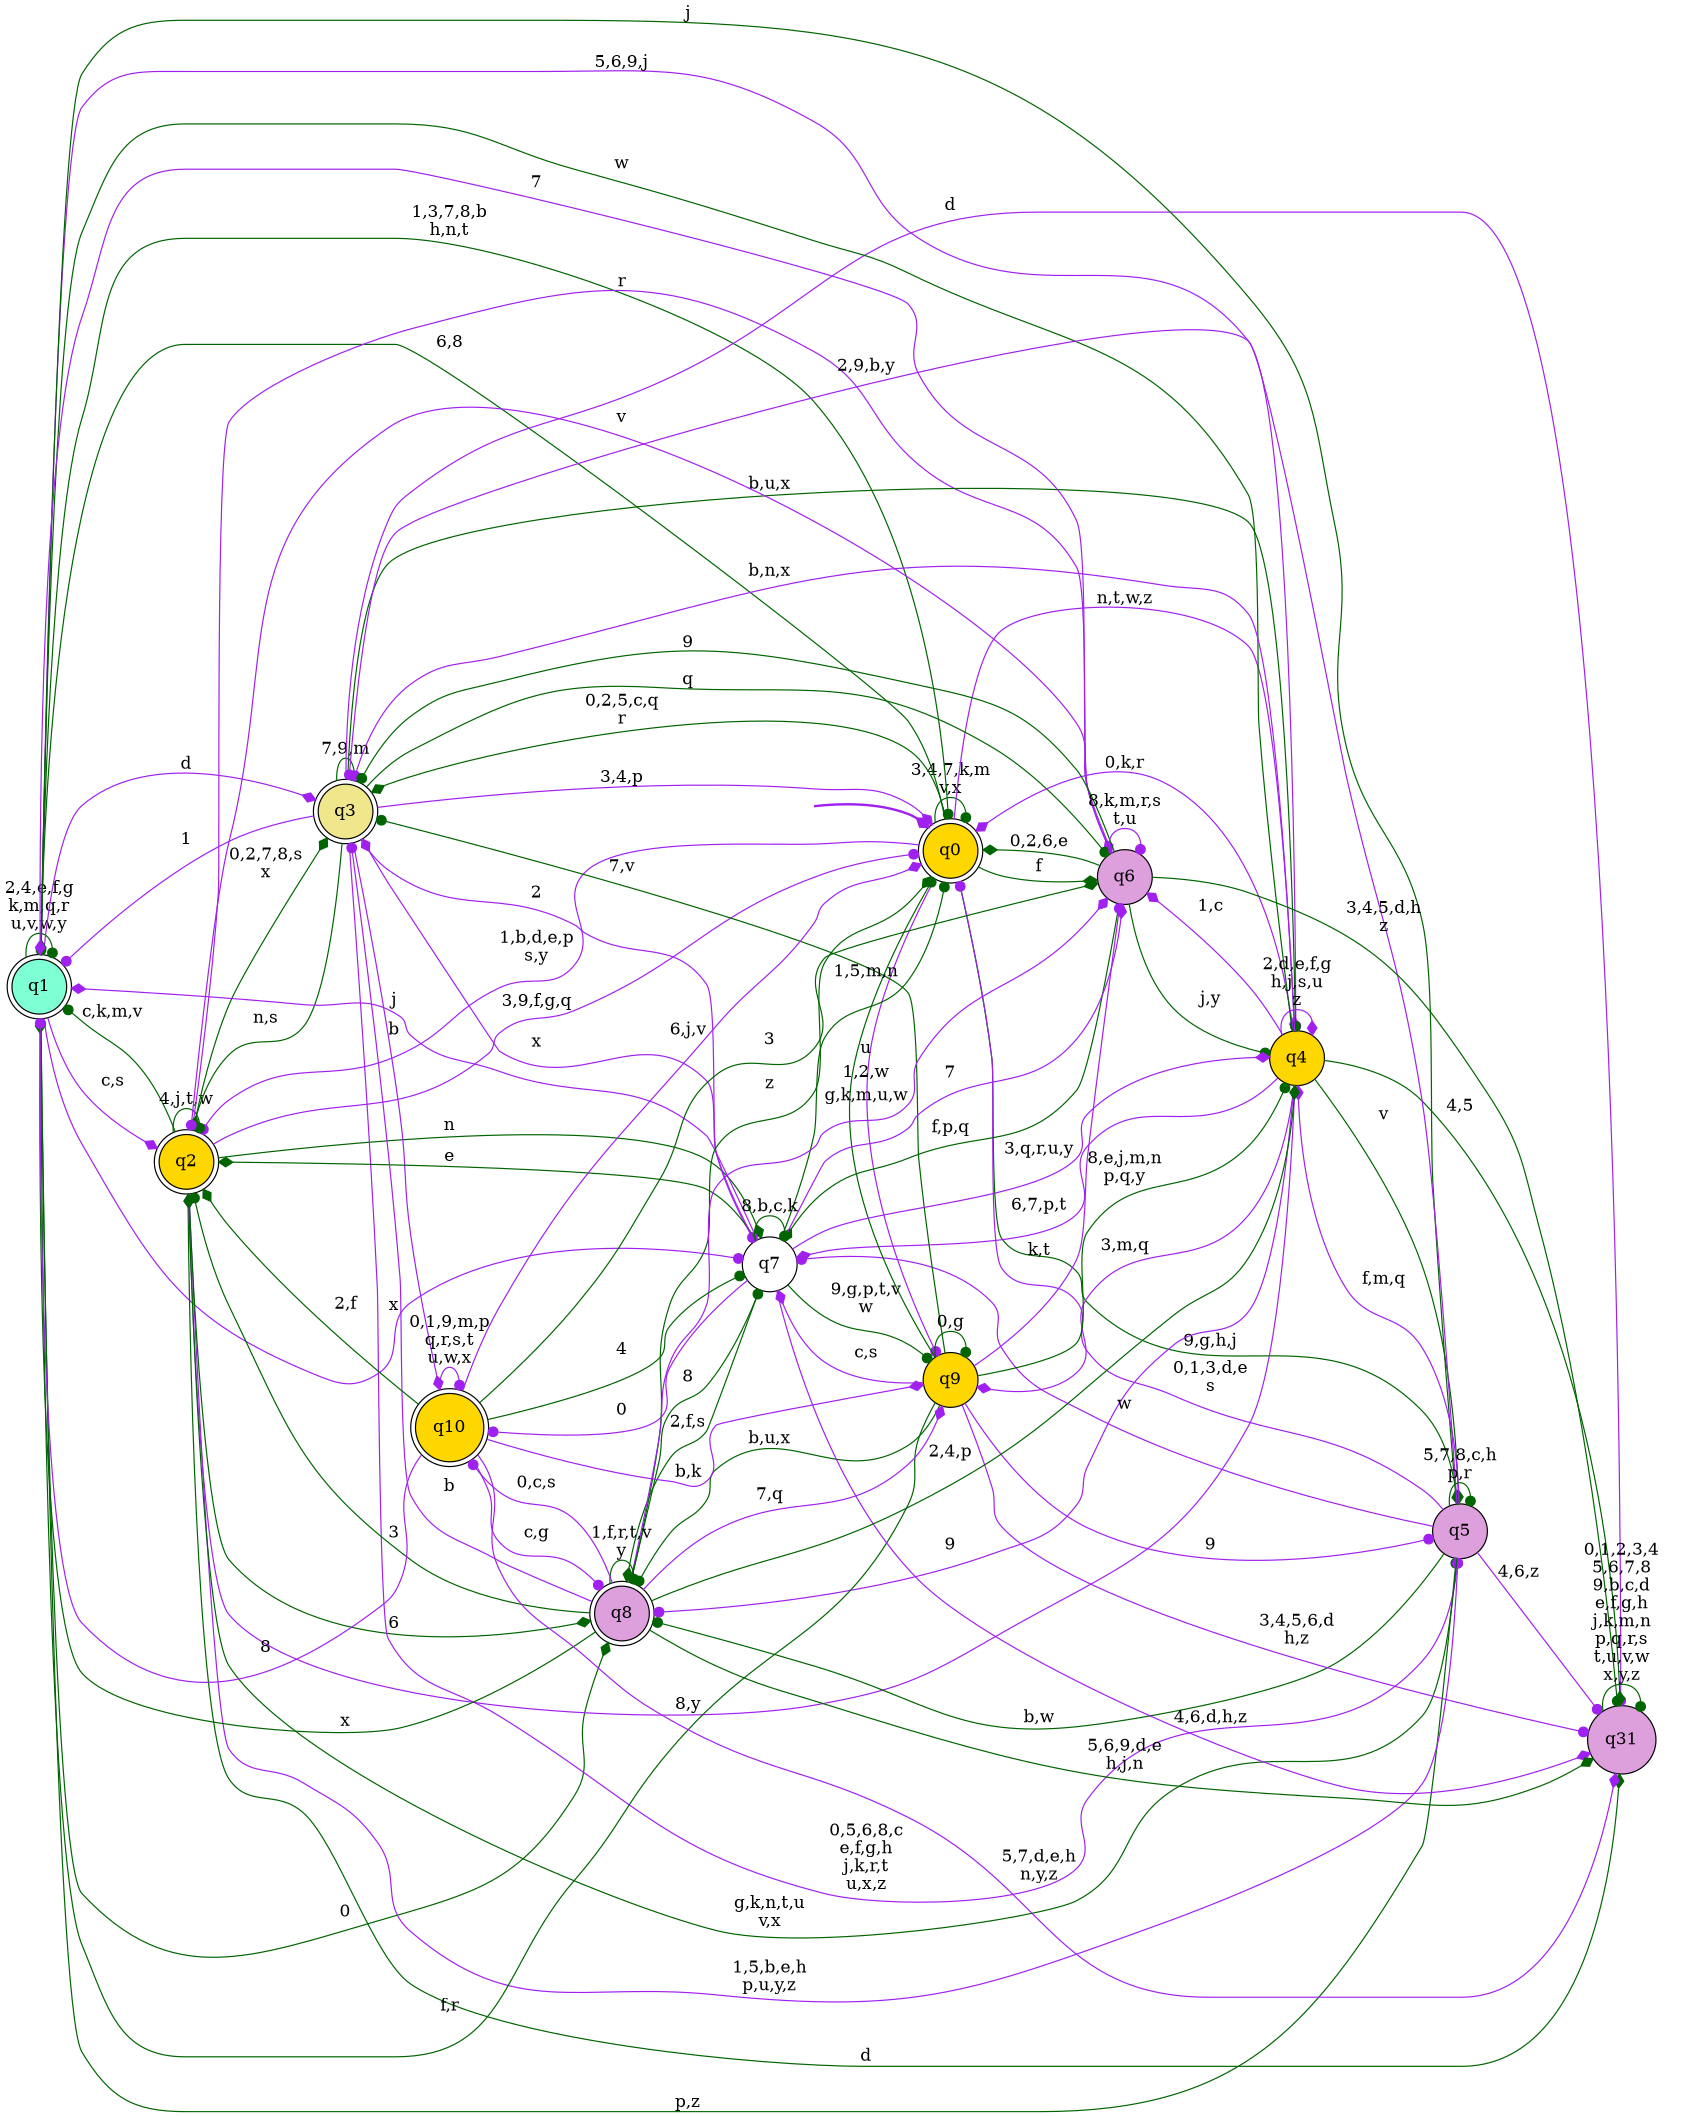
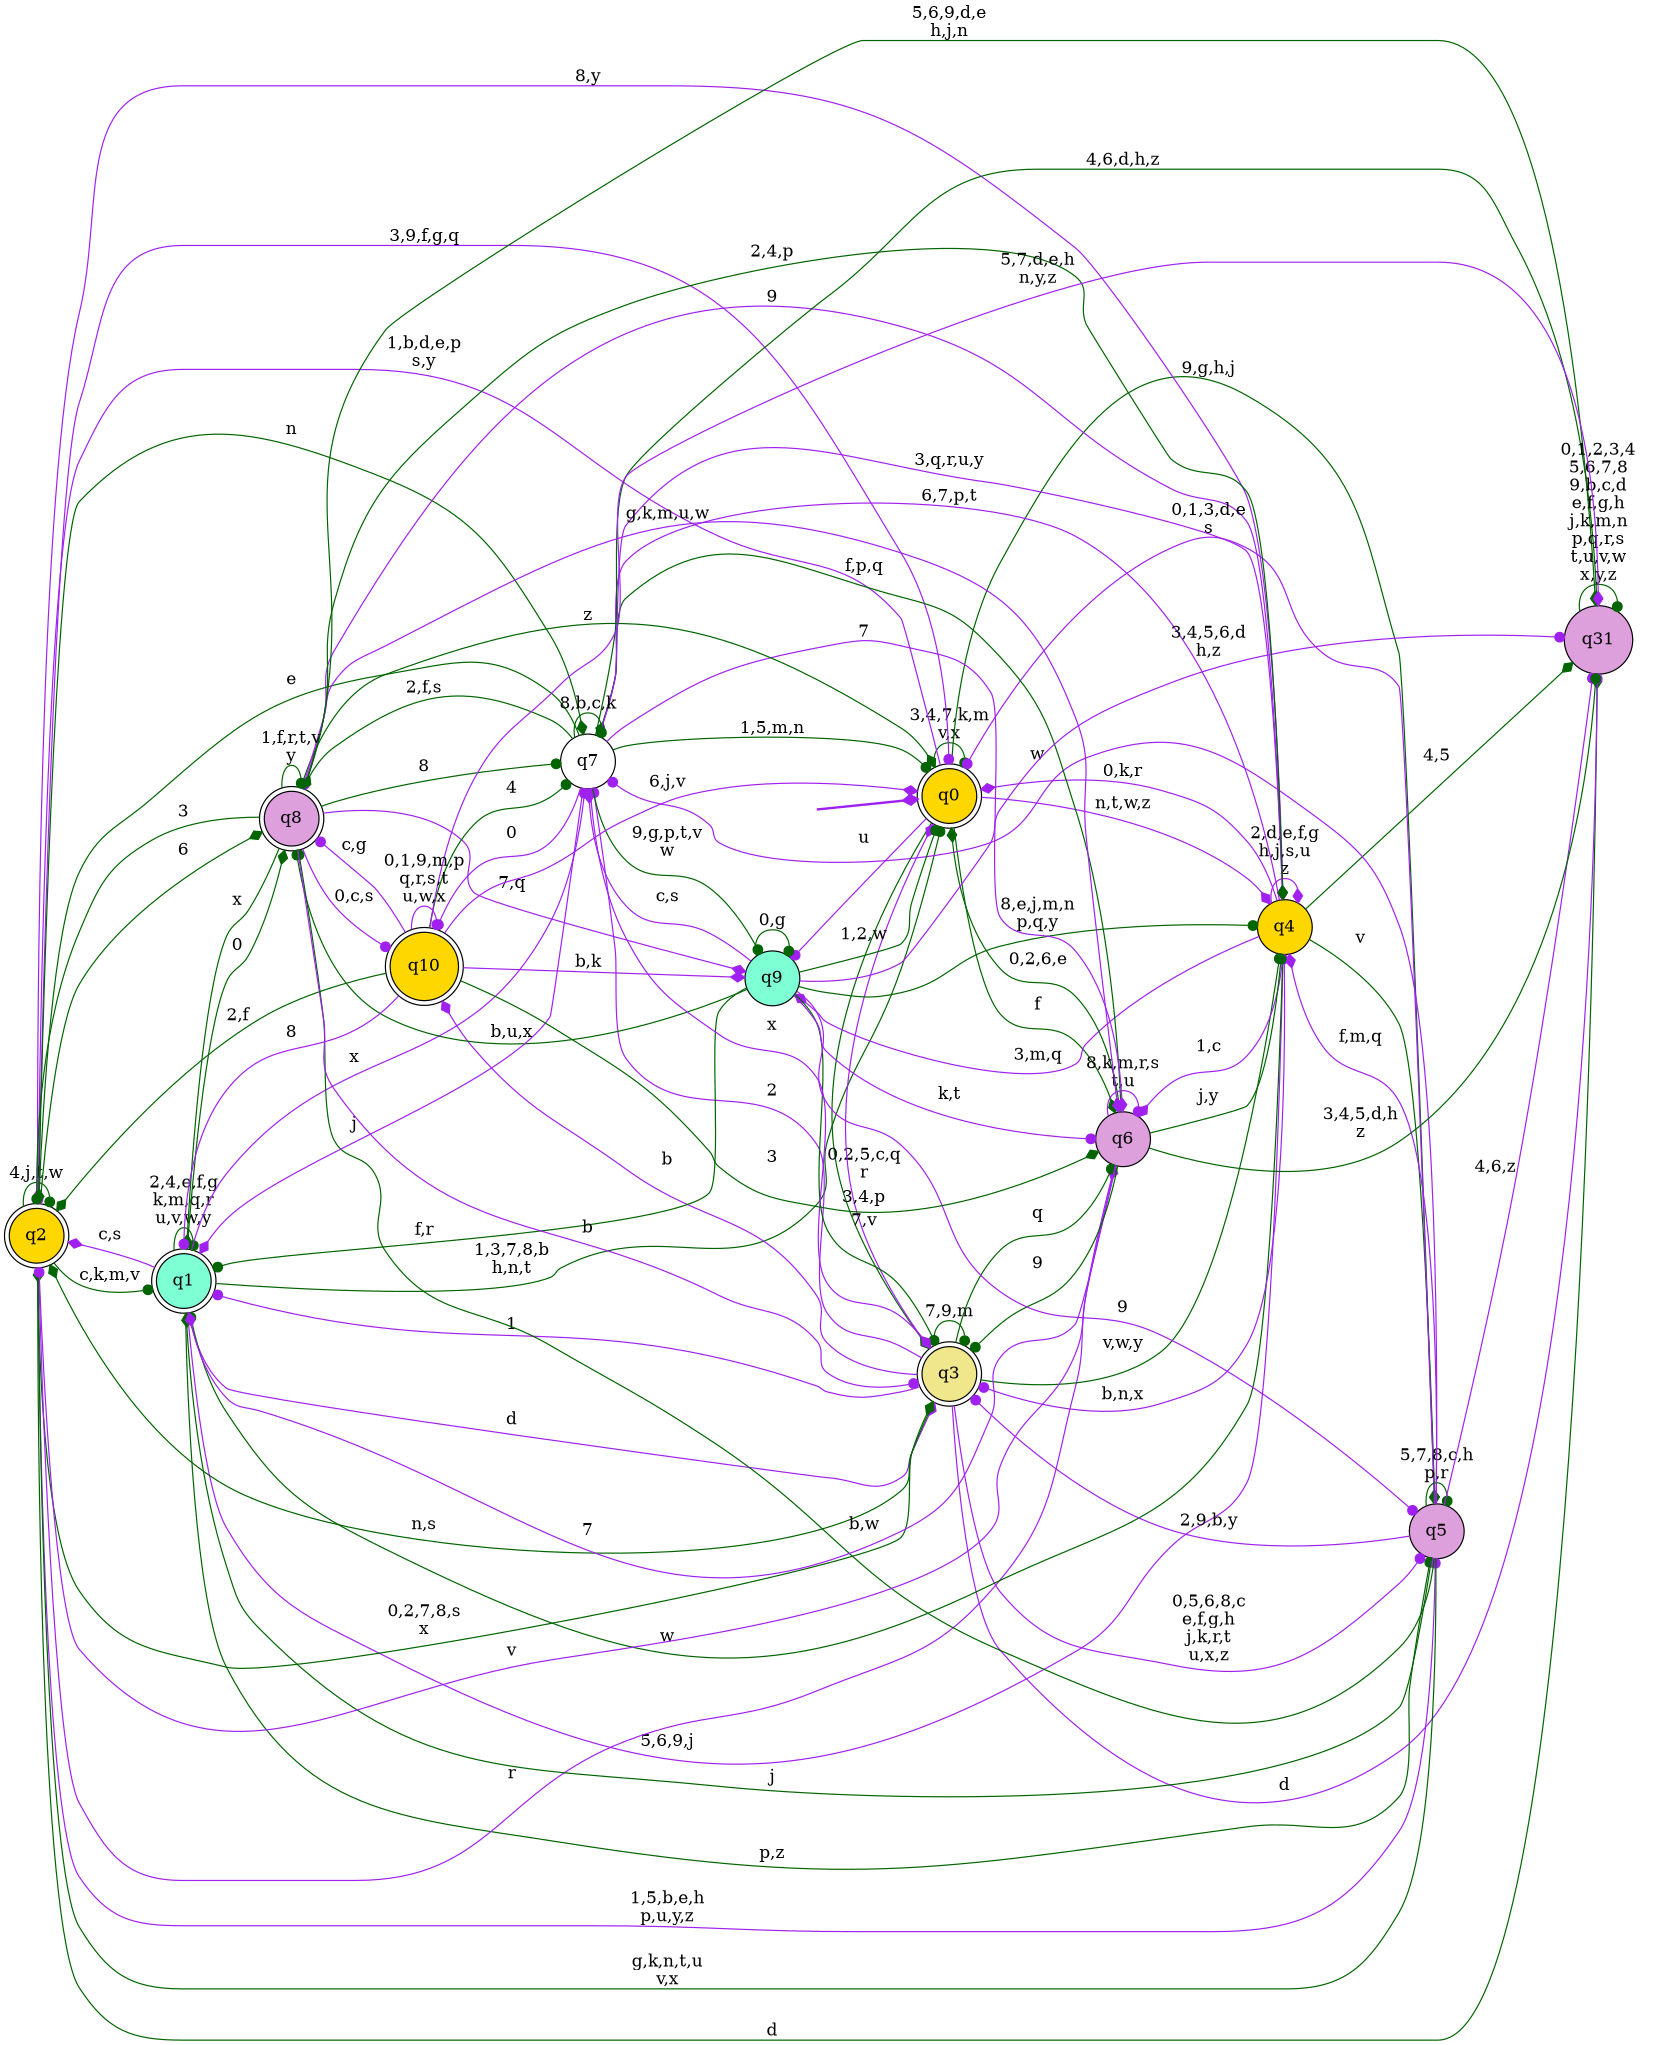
edge "q0" -> "q1": removed, label "6,8"
edge "q3" -> "q4": label "b,u,x" -> "v,w,y"
node "q9": fillcolor gold -> aquamarine
edge "q7" -> "q31": color purple -> darkgreen
